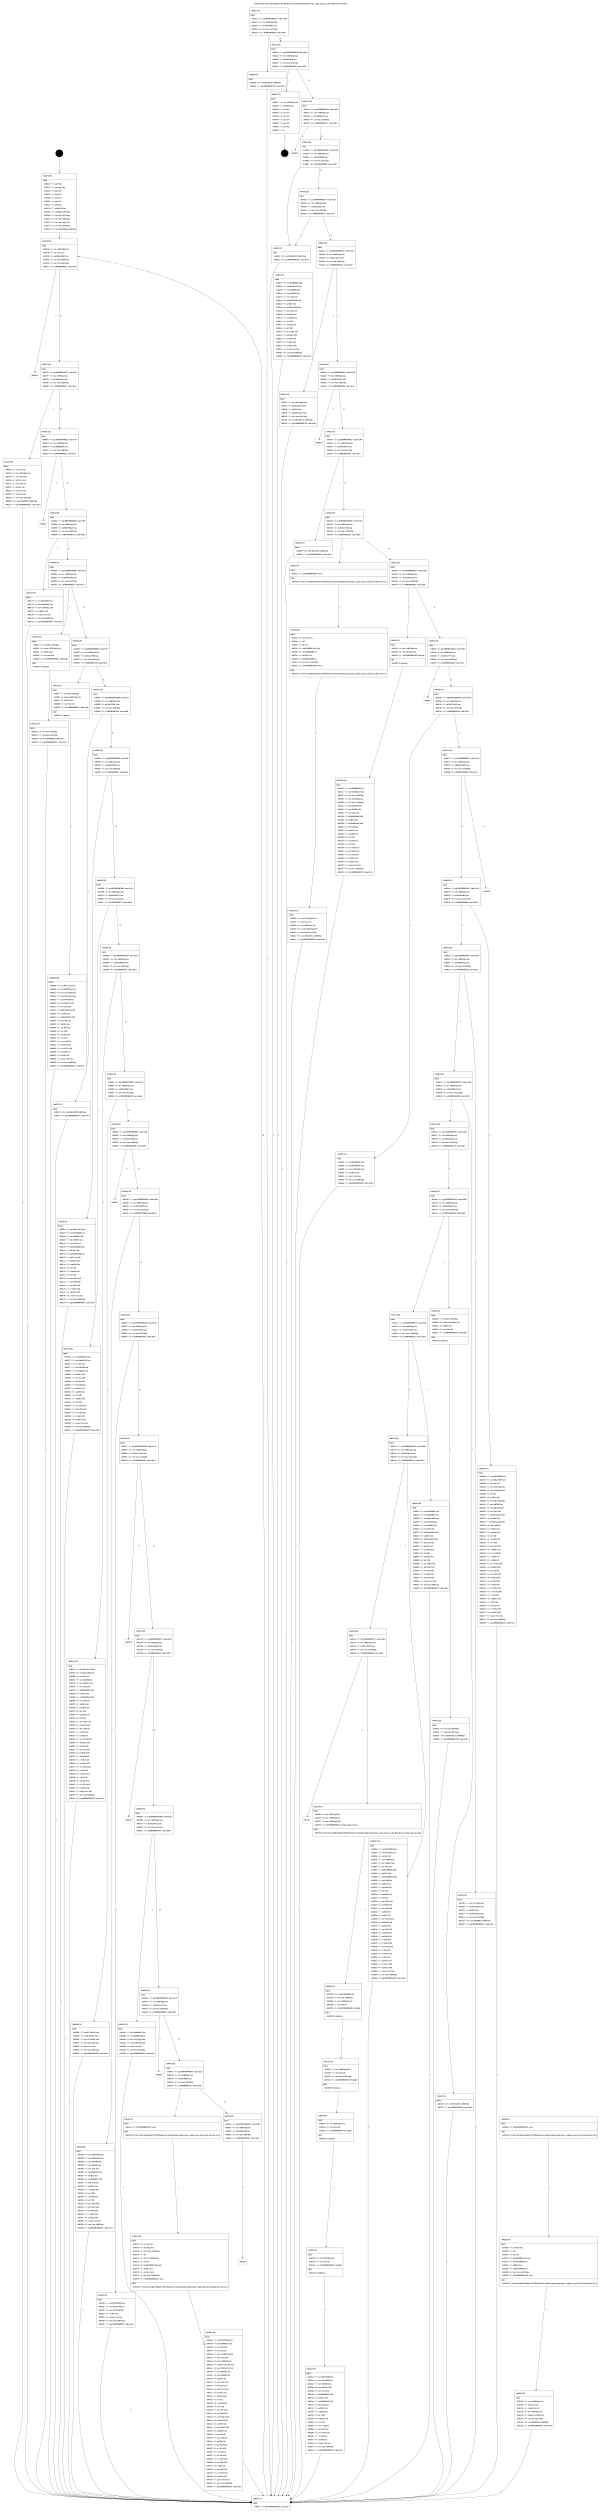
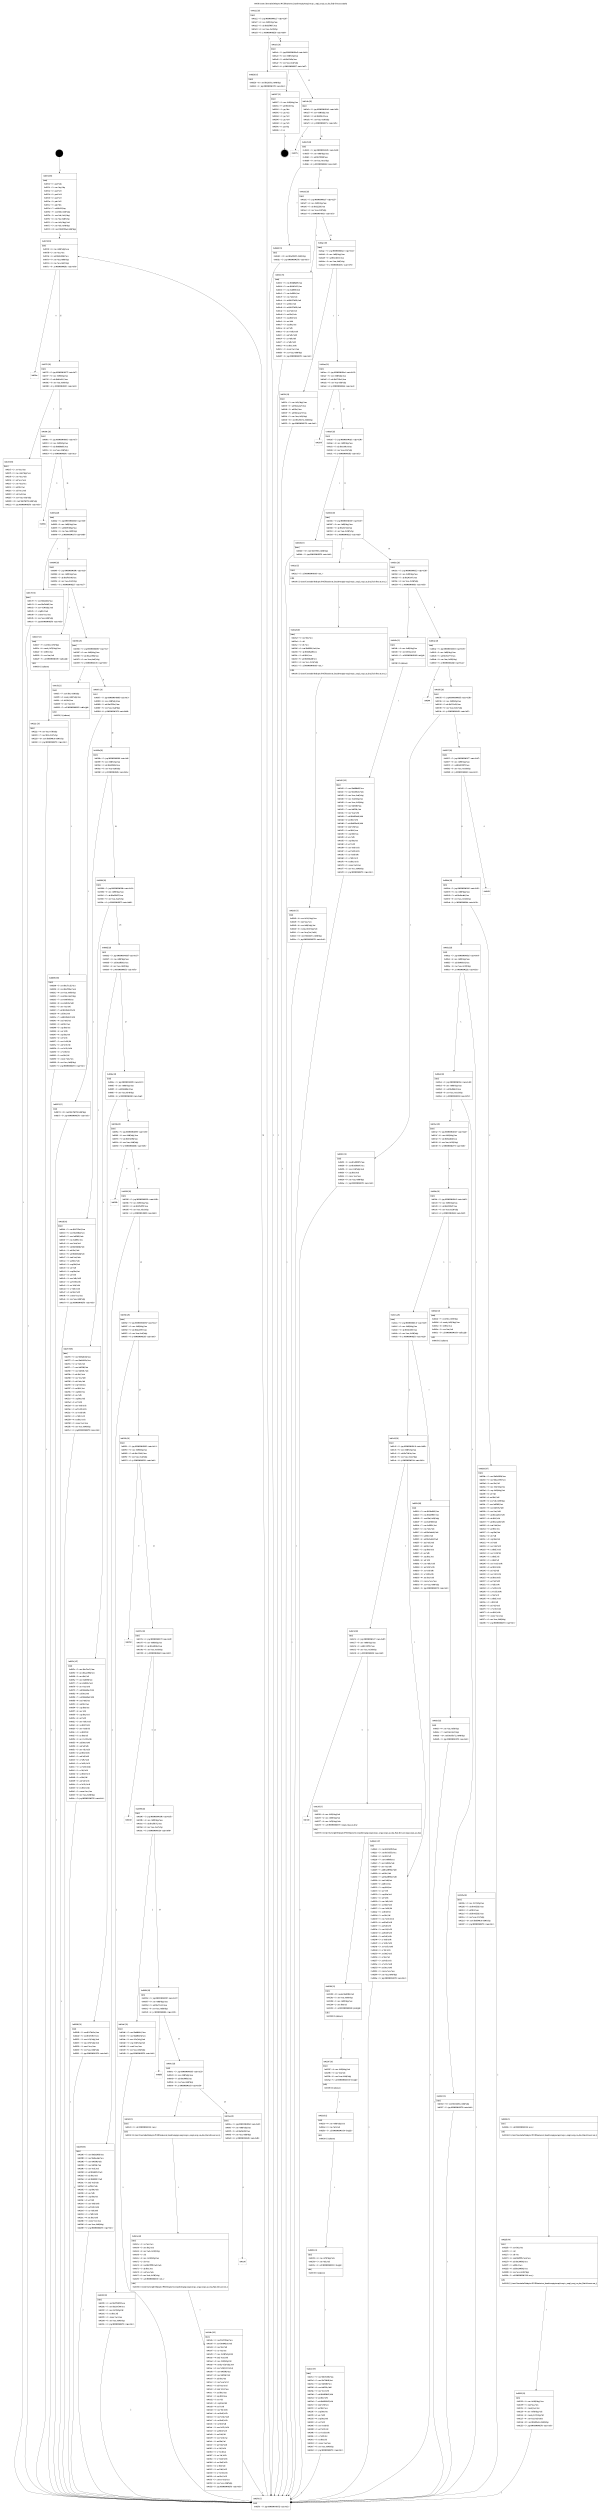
edge "0x401a92 [28]" -> "0x402422 [15]": now "0x401a92 [28]" -> "0x401cb1 [91]"
